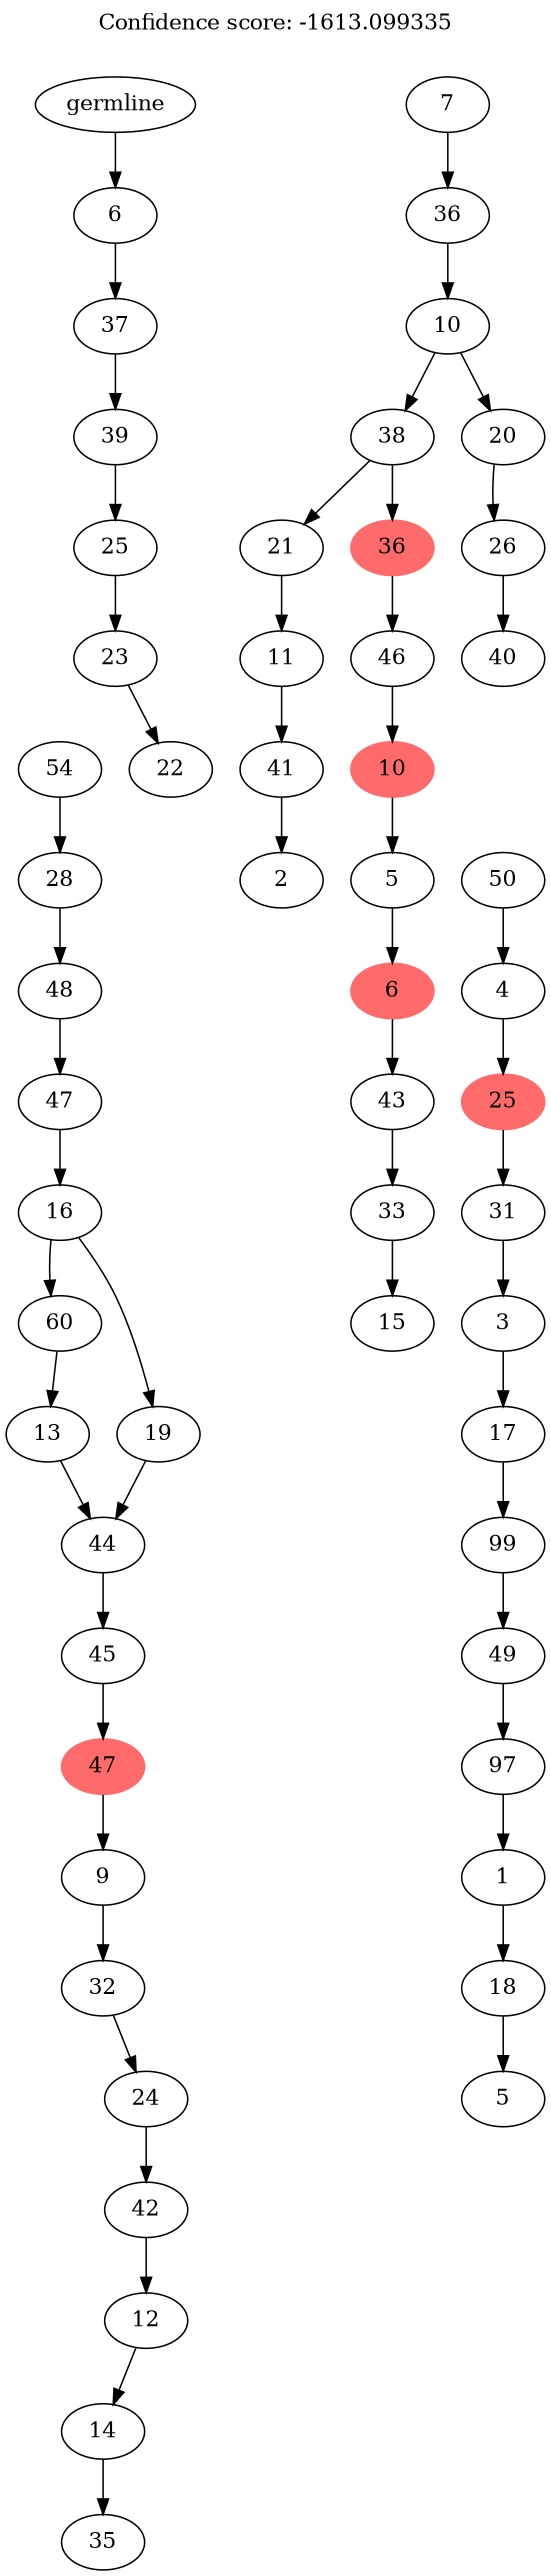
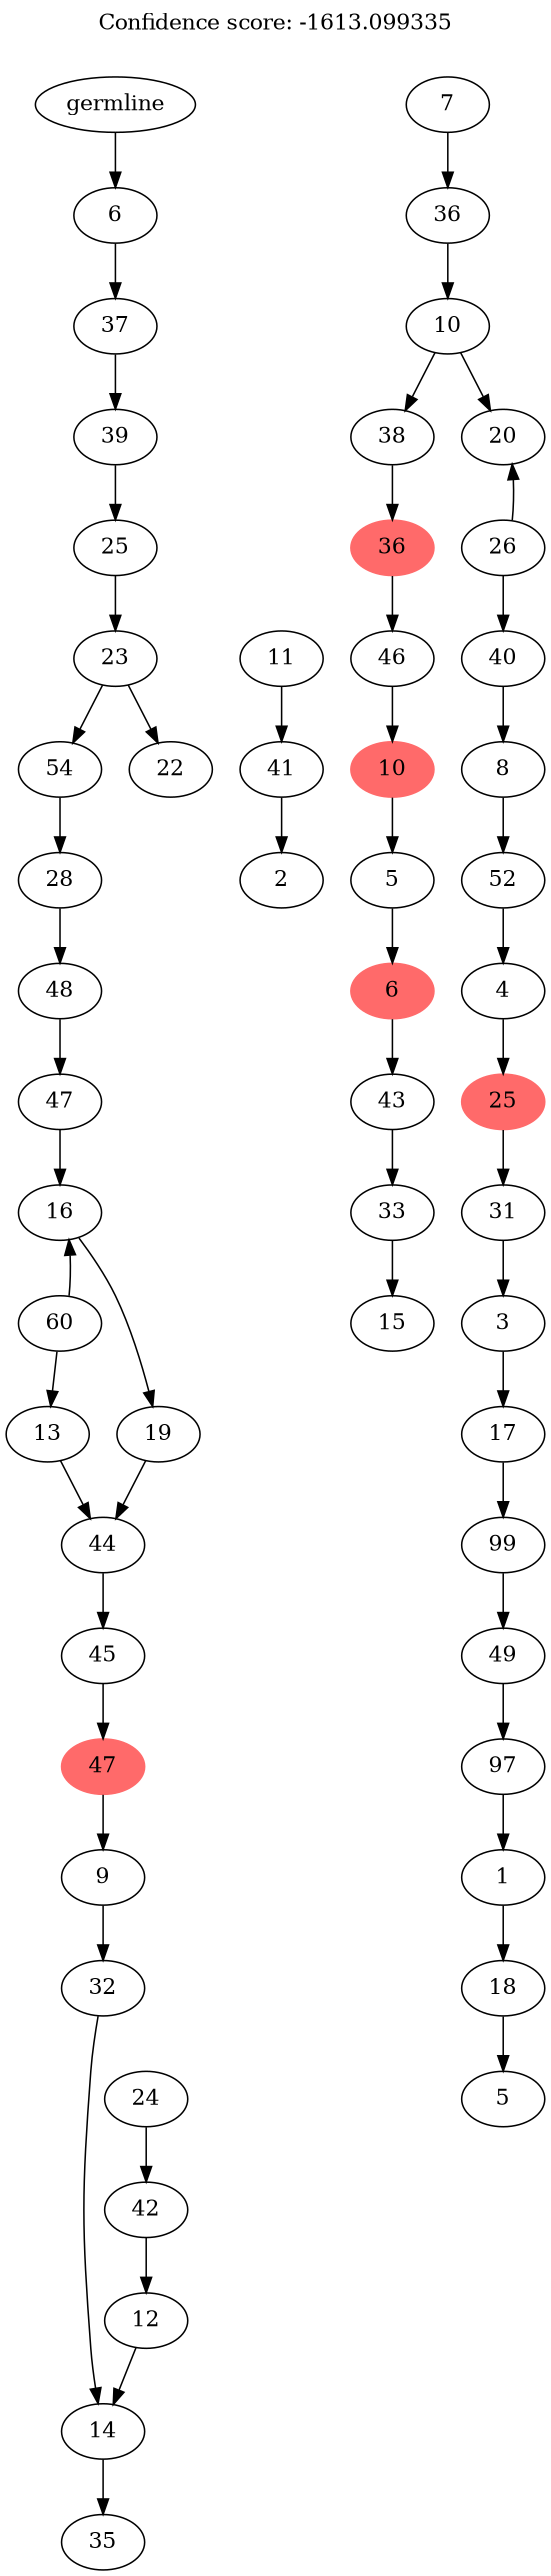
edge "20" -> "26": reversed
node "21": removed
edge "23" -> "54": added
node "8": added
node "50": label "50" -> "52"
edge "16" -> "60": reversed
edge "32" -> "24": now "32" -> "14"
